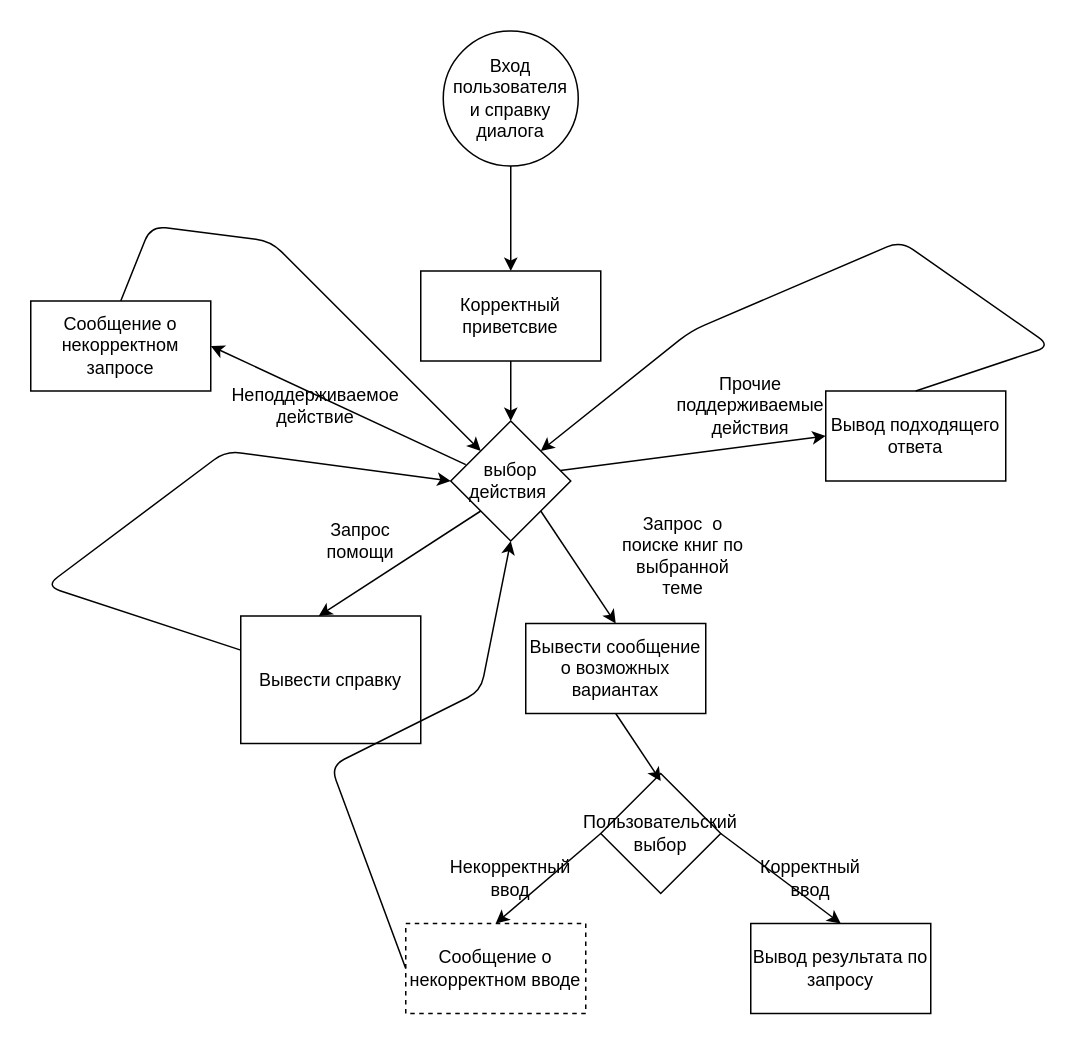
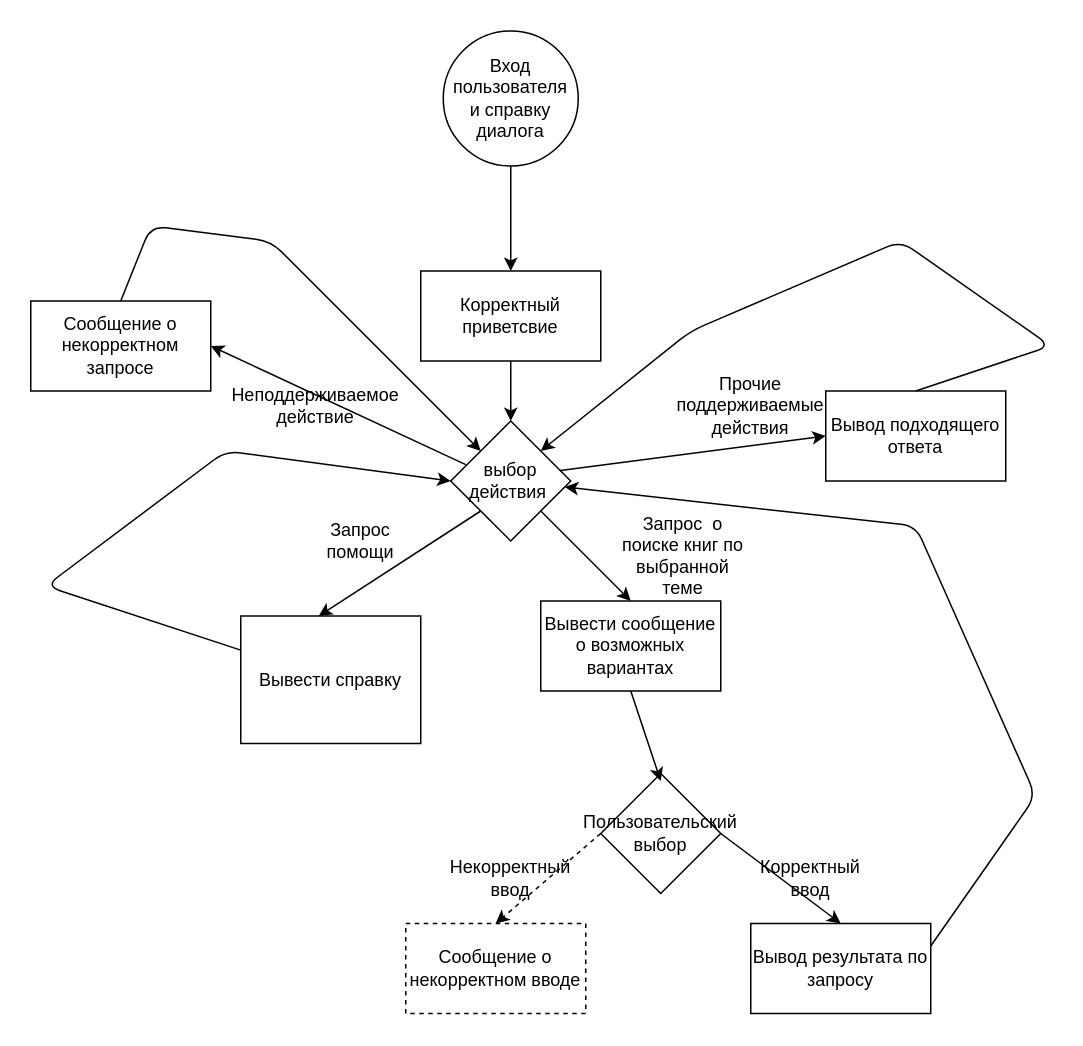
edge "Вывод результата по запросу" -> "выбор действия": added
node "Вывести сообщение о возможных вариантах": moved (616, 668) -> (631, 646)
edge "Сообщение о некорректном вводе" -> "выбор действия": removed
edge "Пользовательский выбор" -> "Сообщение о некорректном вводе": style solid -> dashed
